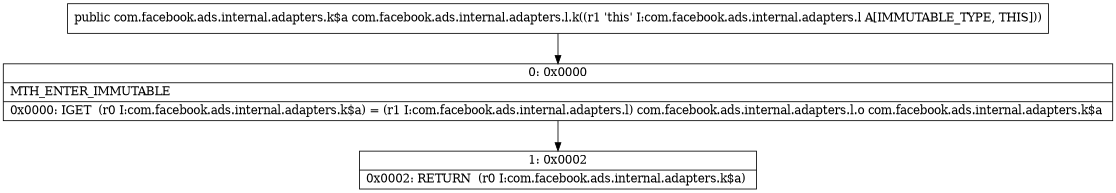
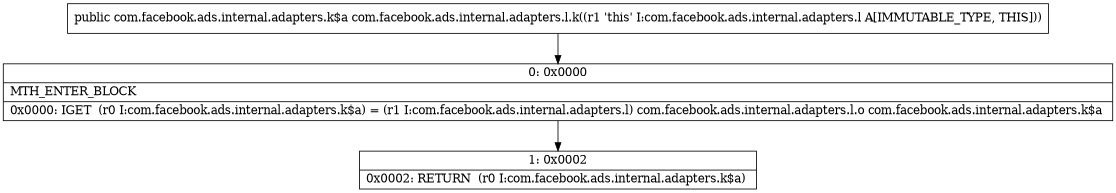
node "0: 0x0000": text "MTH_ENTER_IMMUTABLE" -> "MTH_ENTER_BLOCK"
